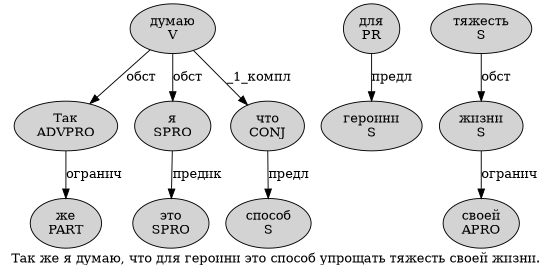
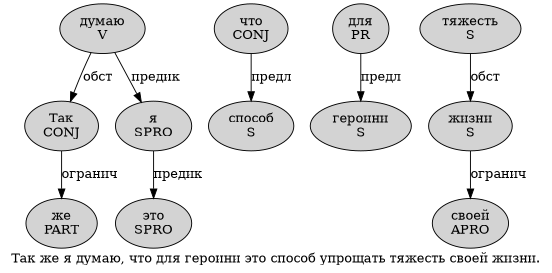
edge "думаю V" -> "что CONJ": removed, label "_1_компл"
edge "думаю V" -> "я SPRO": label "обст" -> "предик"
node "Так ADVPRO": label "Так ADVPRO" -> "Так CONJ"
